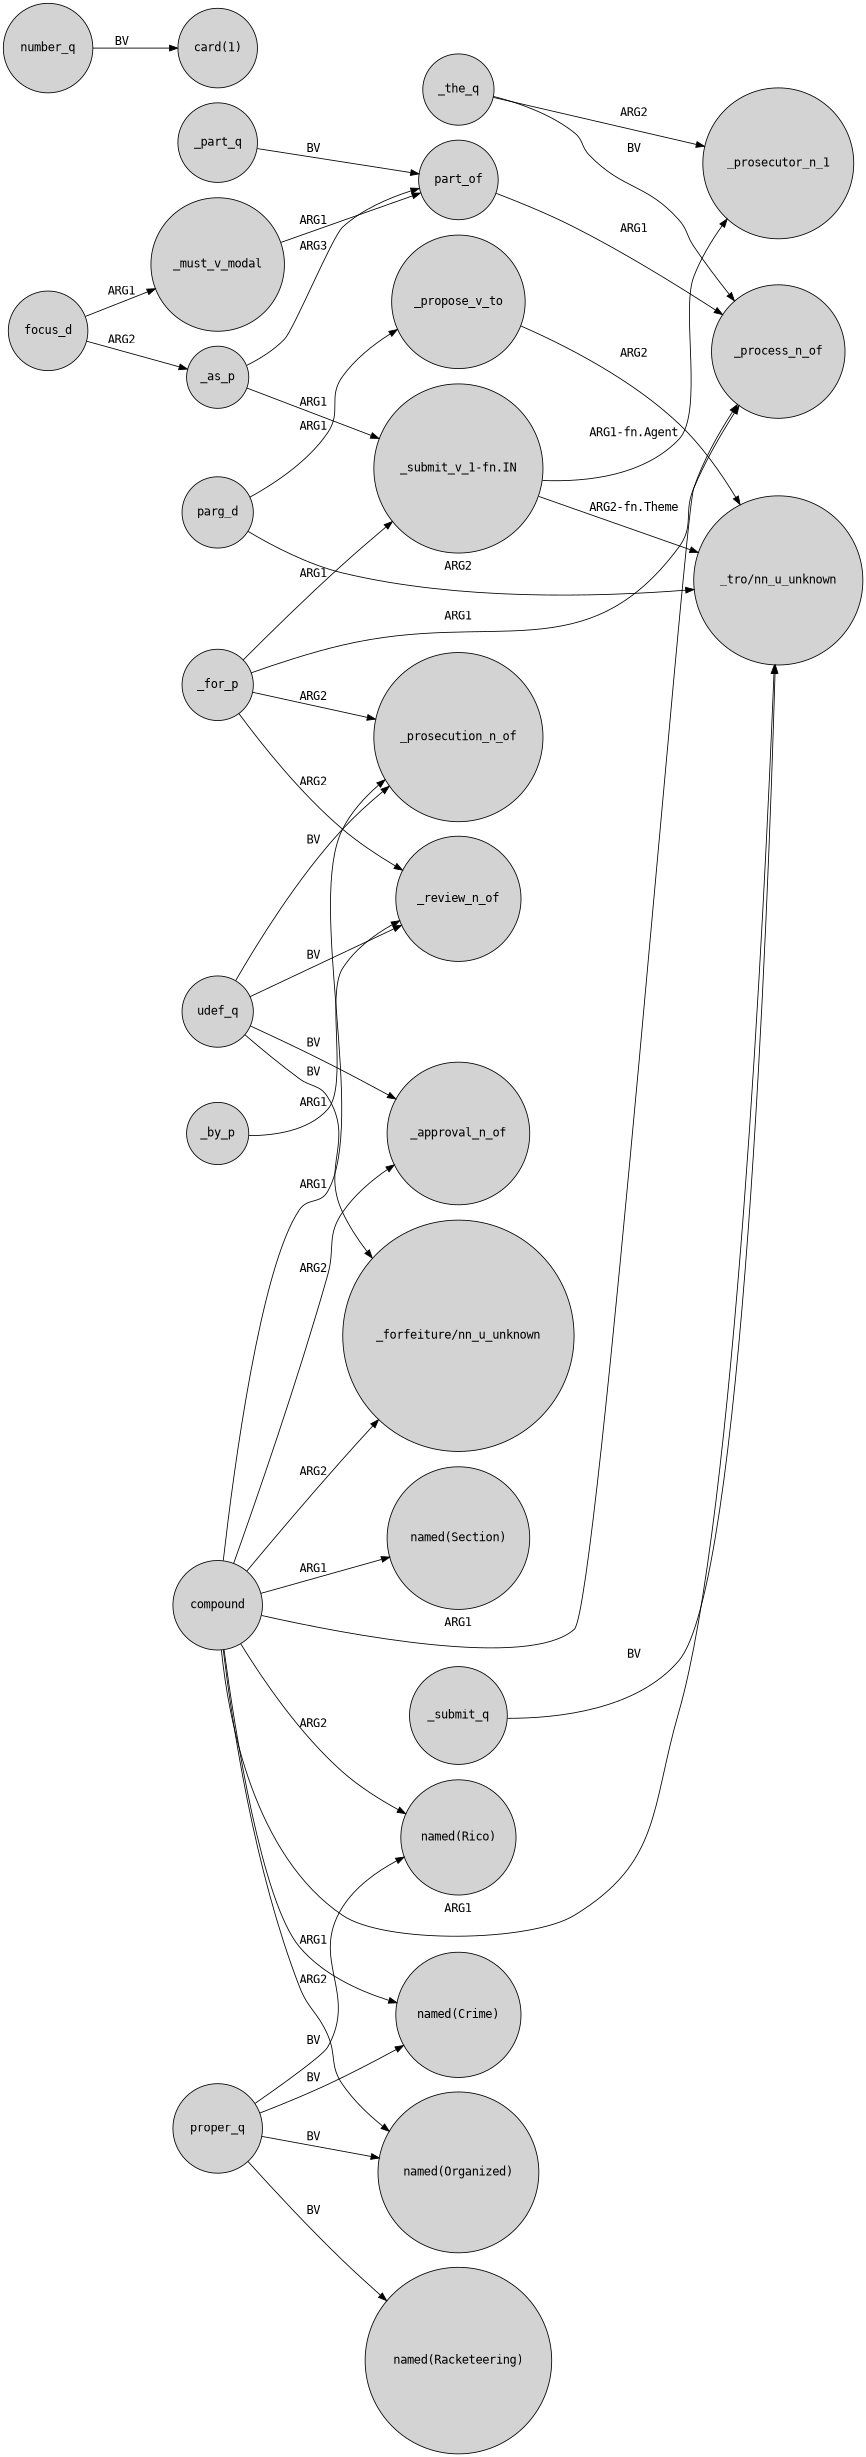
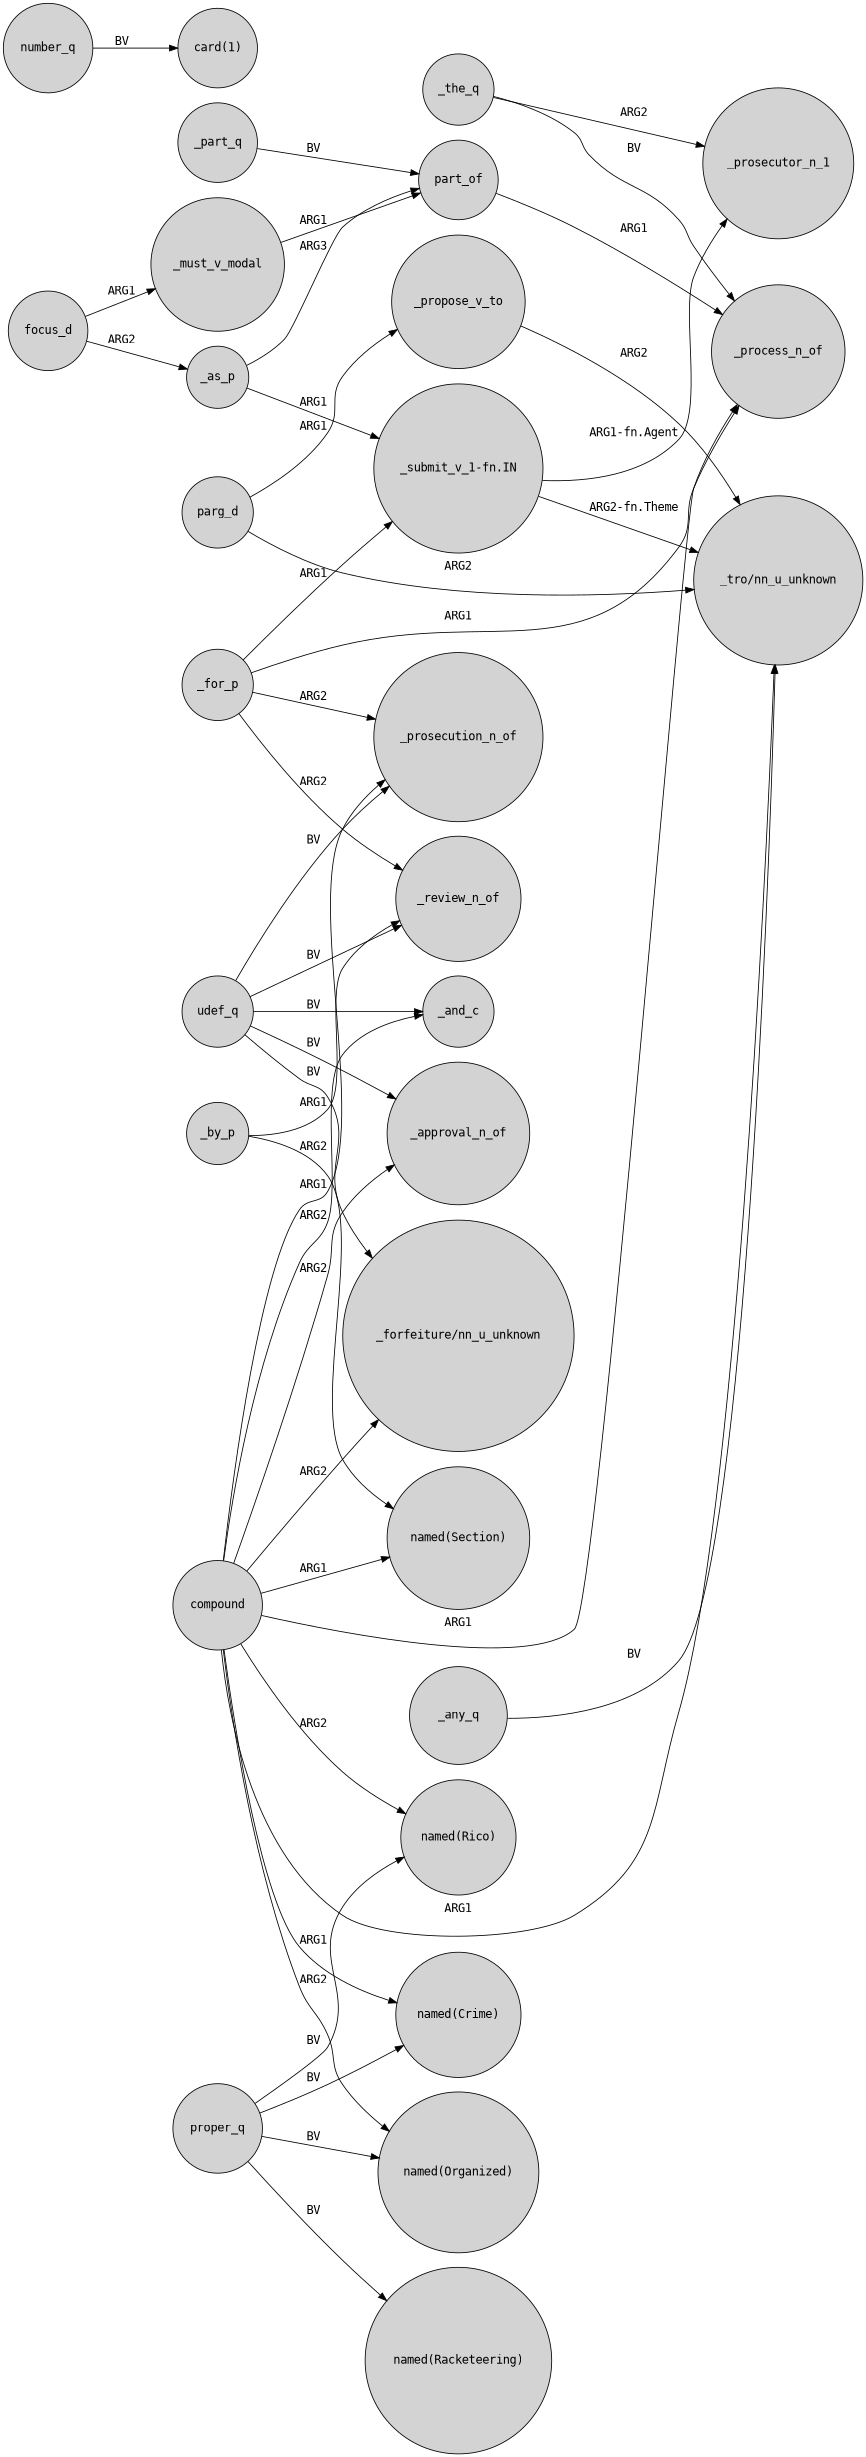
node "_and_c": added
edge "_by_p" -> "named(Section)": added, label "ARG2"
node "_submit_q": label "_submit_q" -> "_any_q"
